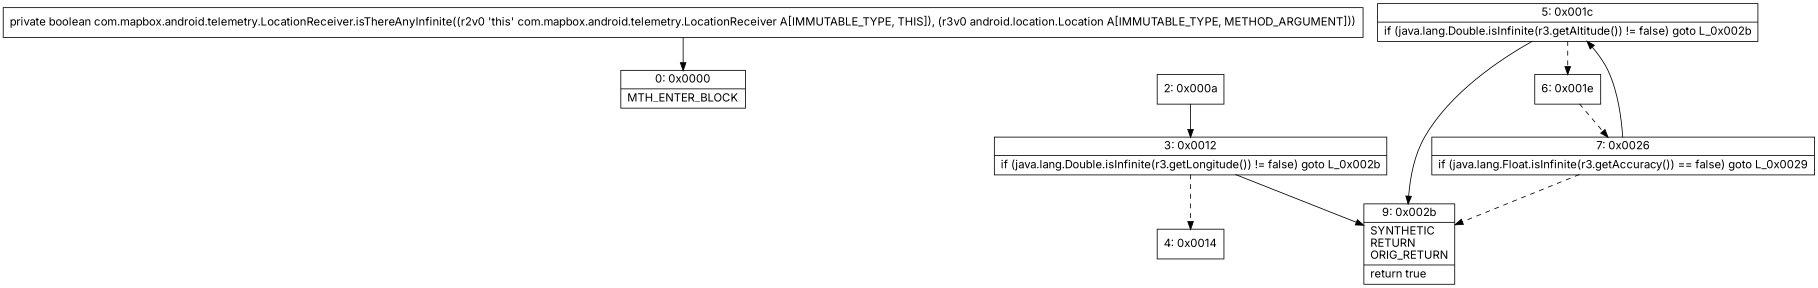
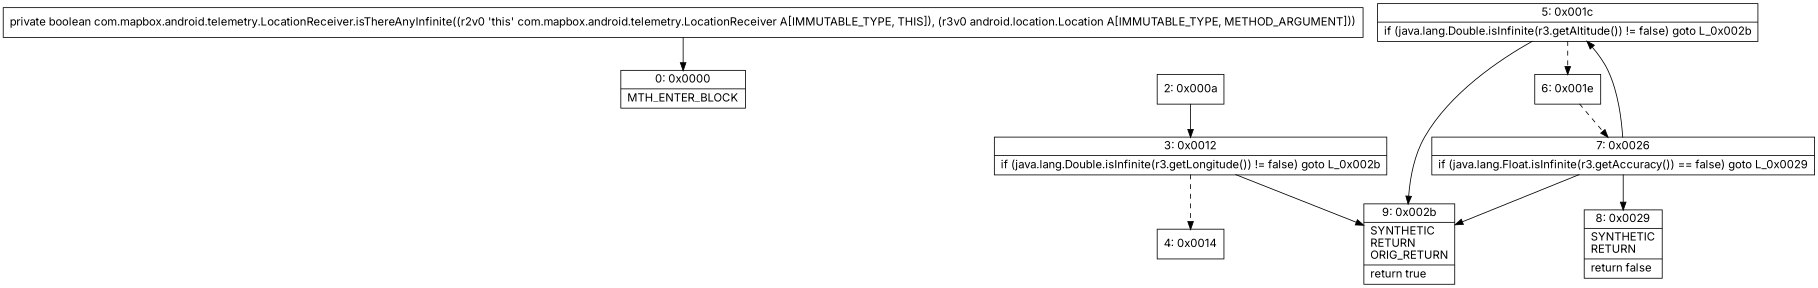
edge "7: 0x0026" -> "9: 0x002b": style dashed -> solid
node "8: 0x0029": added
